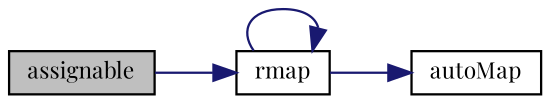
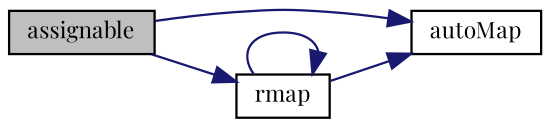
edge "assignable" -> "autoMap": added
